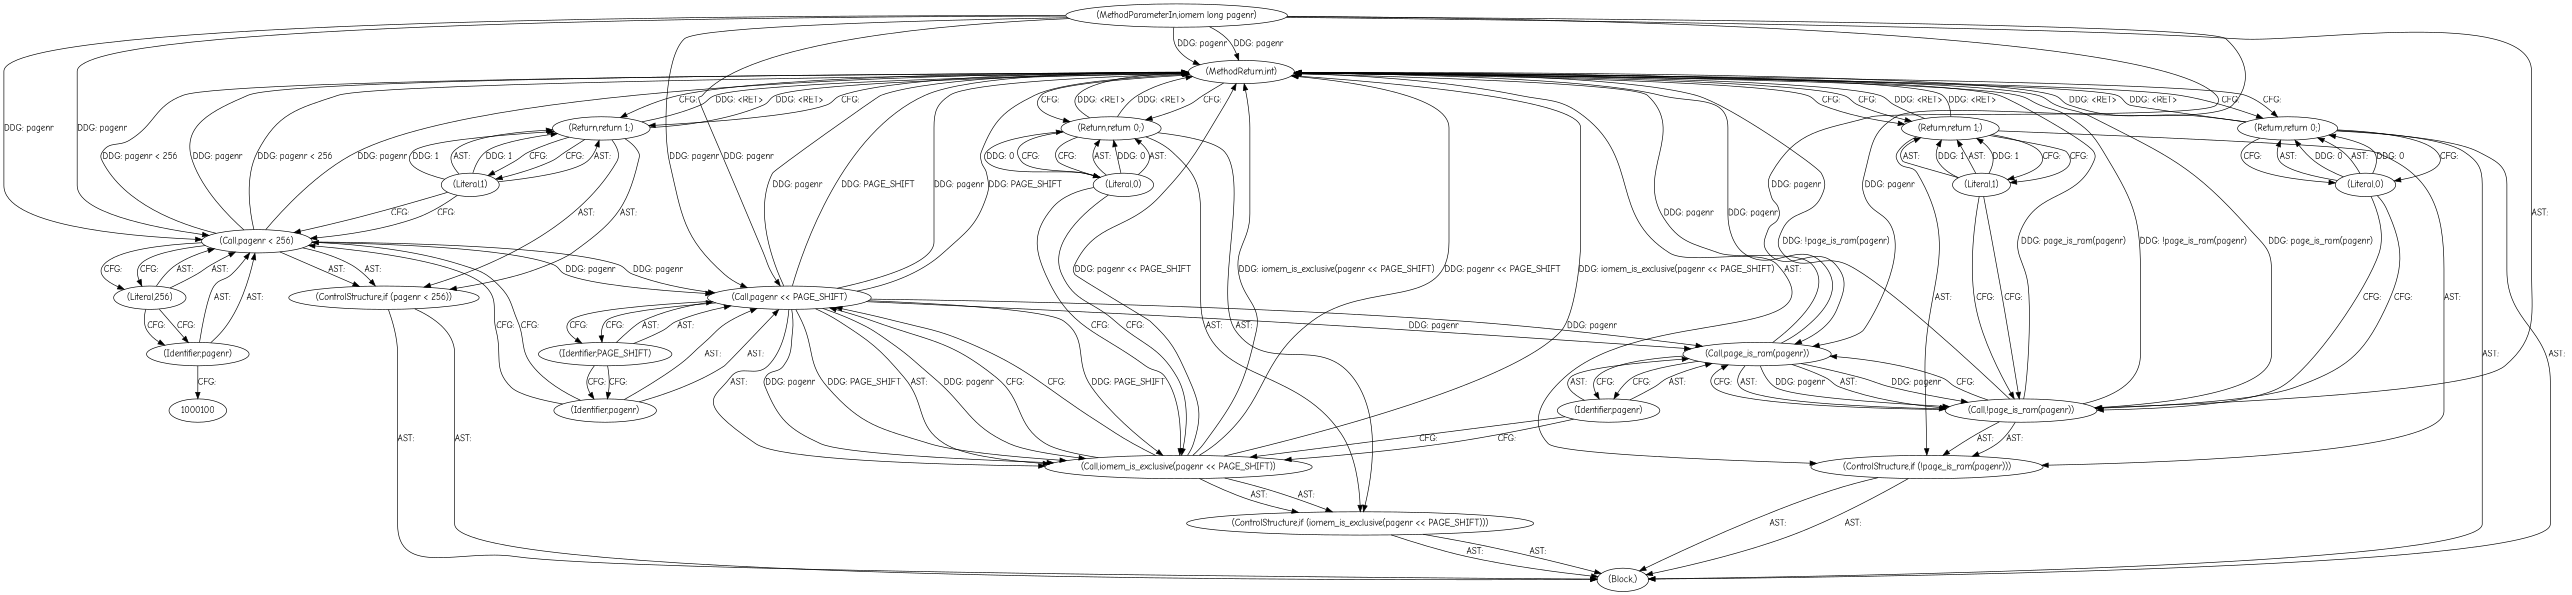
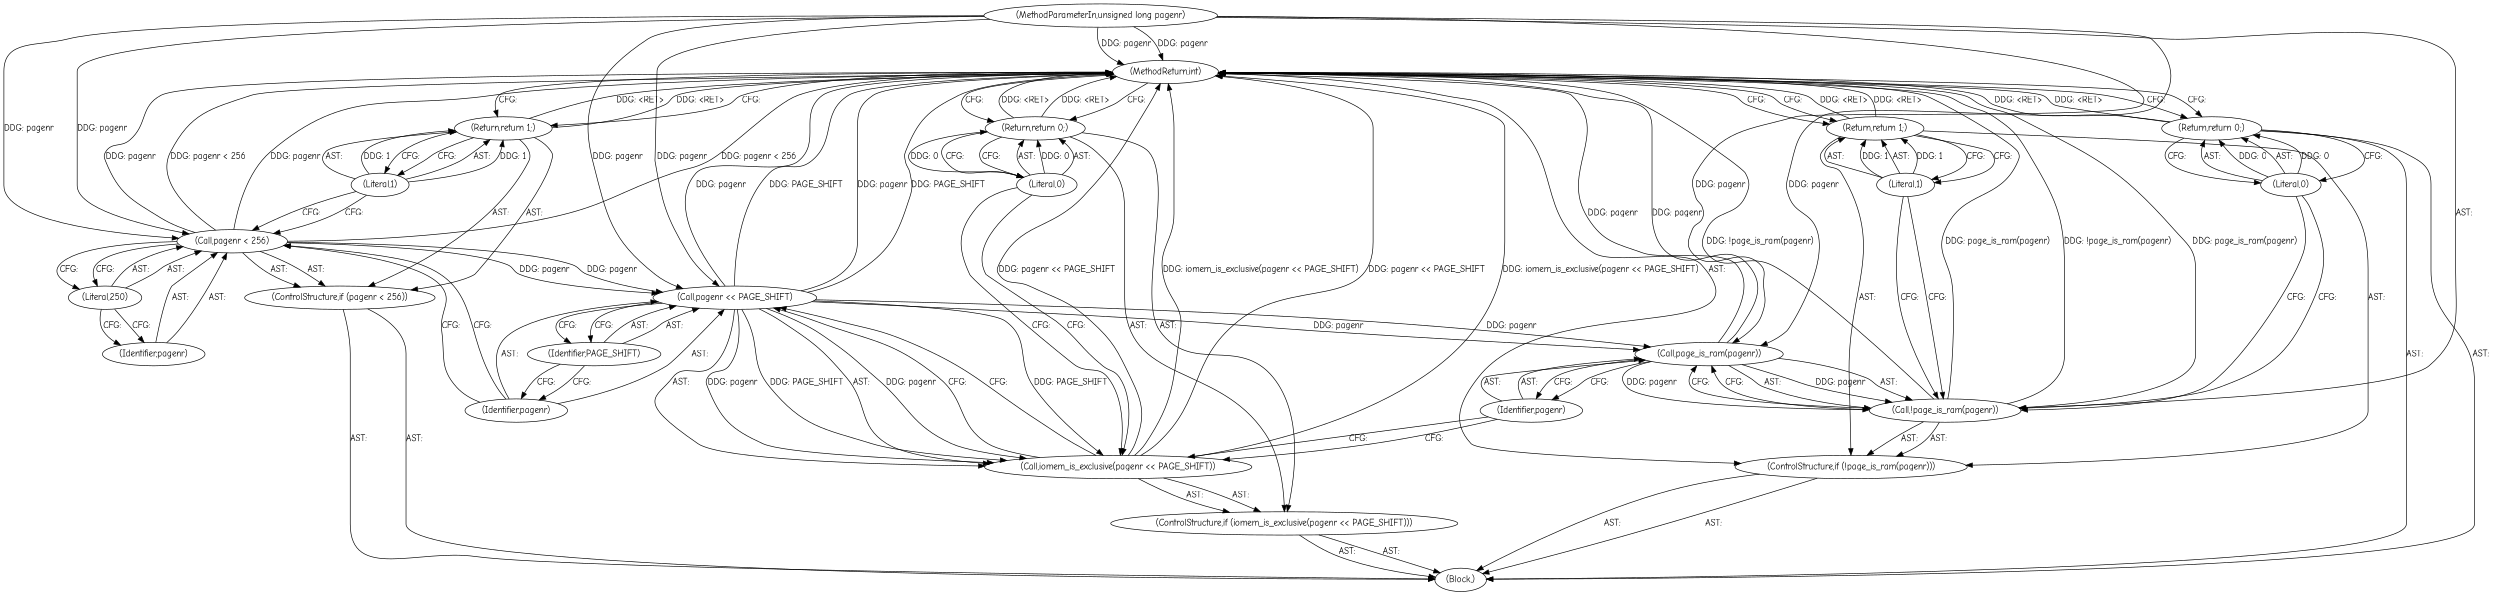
node "(MethodParameterIn,iomem long pagenr)": label "(MethodParameterIn,iomem long pagenr)" -> "(MethodParameterIn,unsigned long pagenr)"
node "(Literal,256)": label "(Literal,256)" -> "(Literal,250)"
node "1000100": removed
